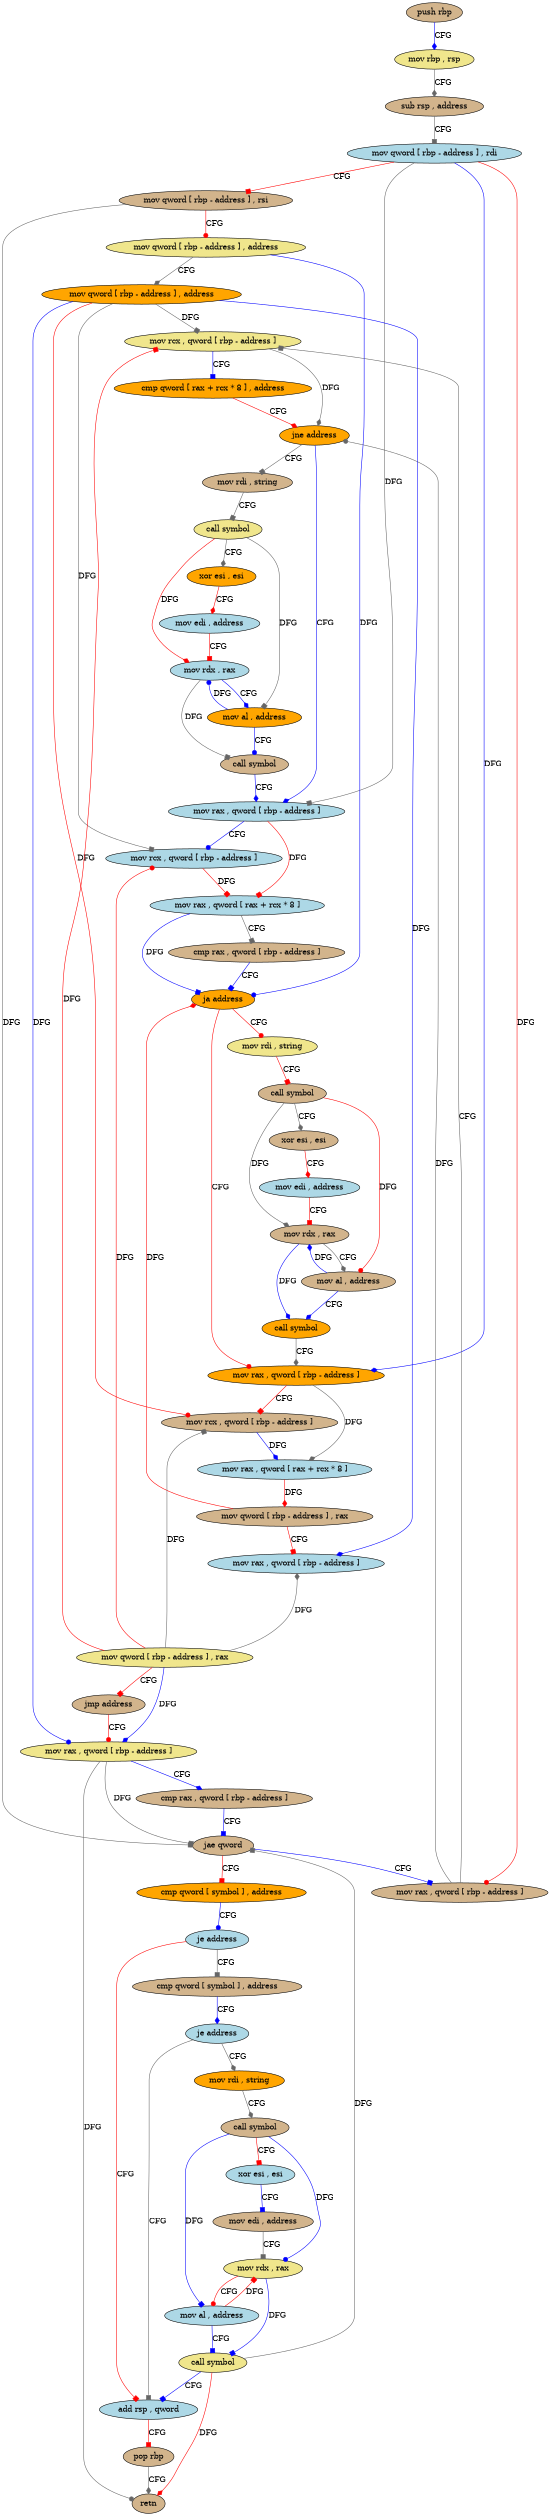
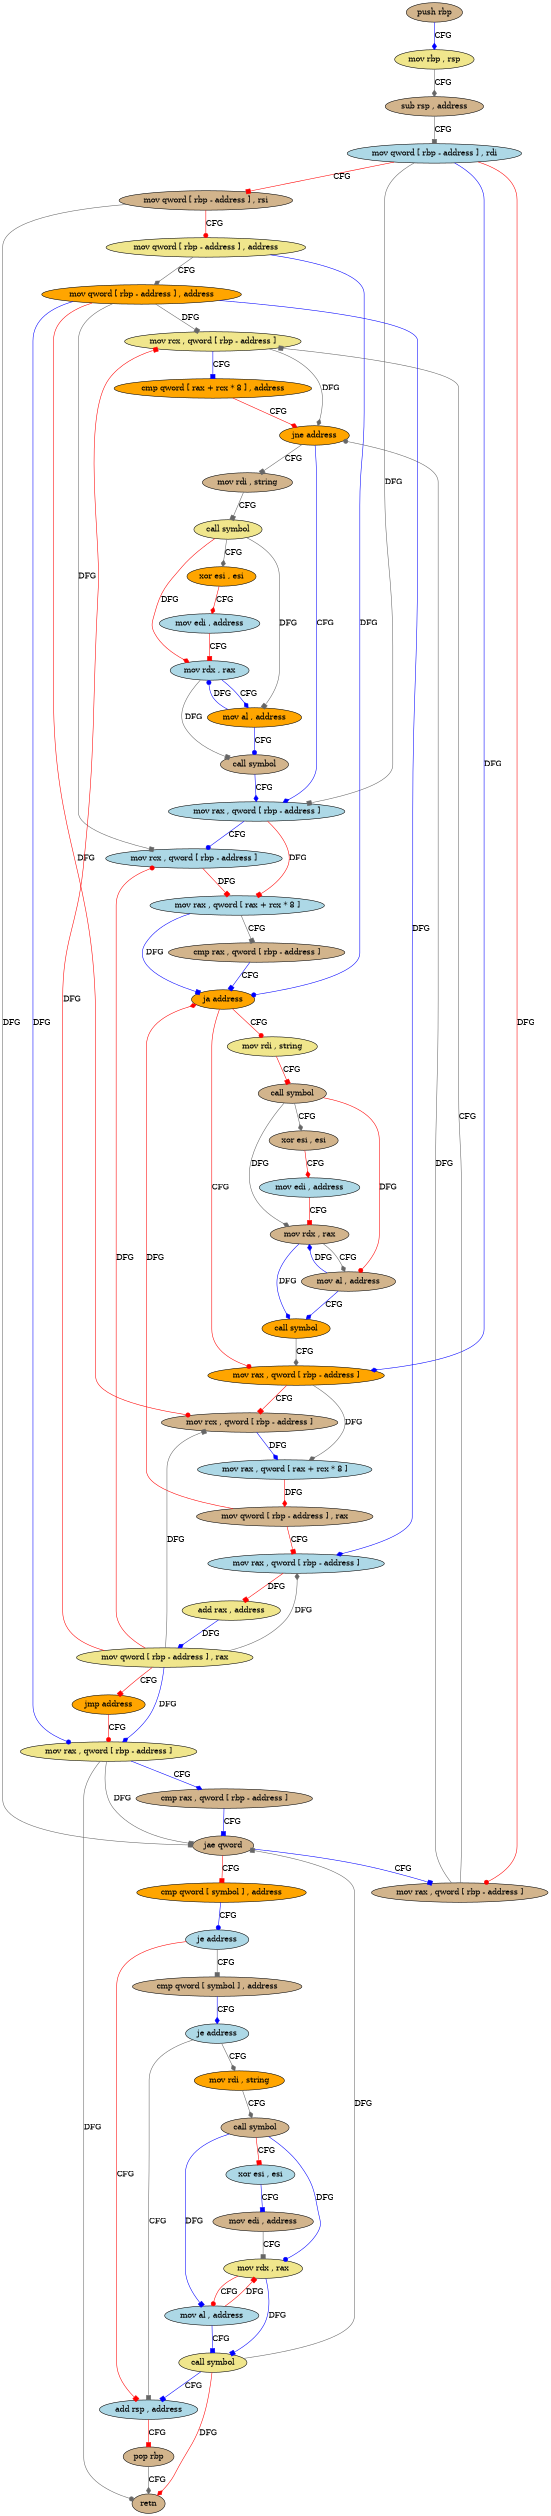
node "add rax , address": added
node "jmp address": fillcolor tan -> orange
node "add rsp , qword": label "add rsp , qword" -> "add rsp , address"
